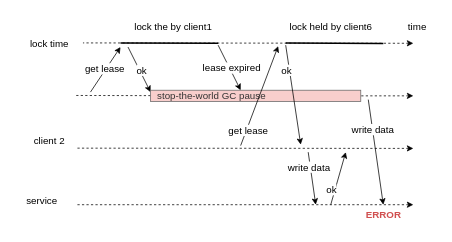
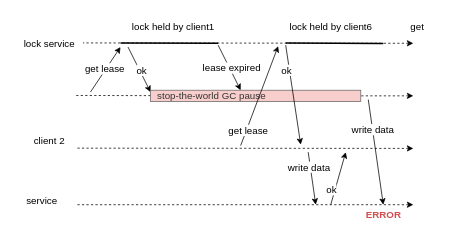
node "lock the by client1": label "lock the by client1" -> "lock held by client1"
node "time": label "time" -> "get"
node "lock time": label "lock time" -> "lock service"
